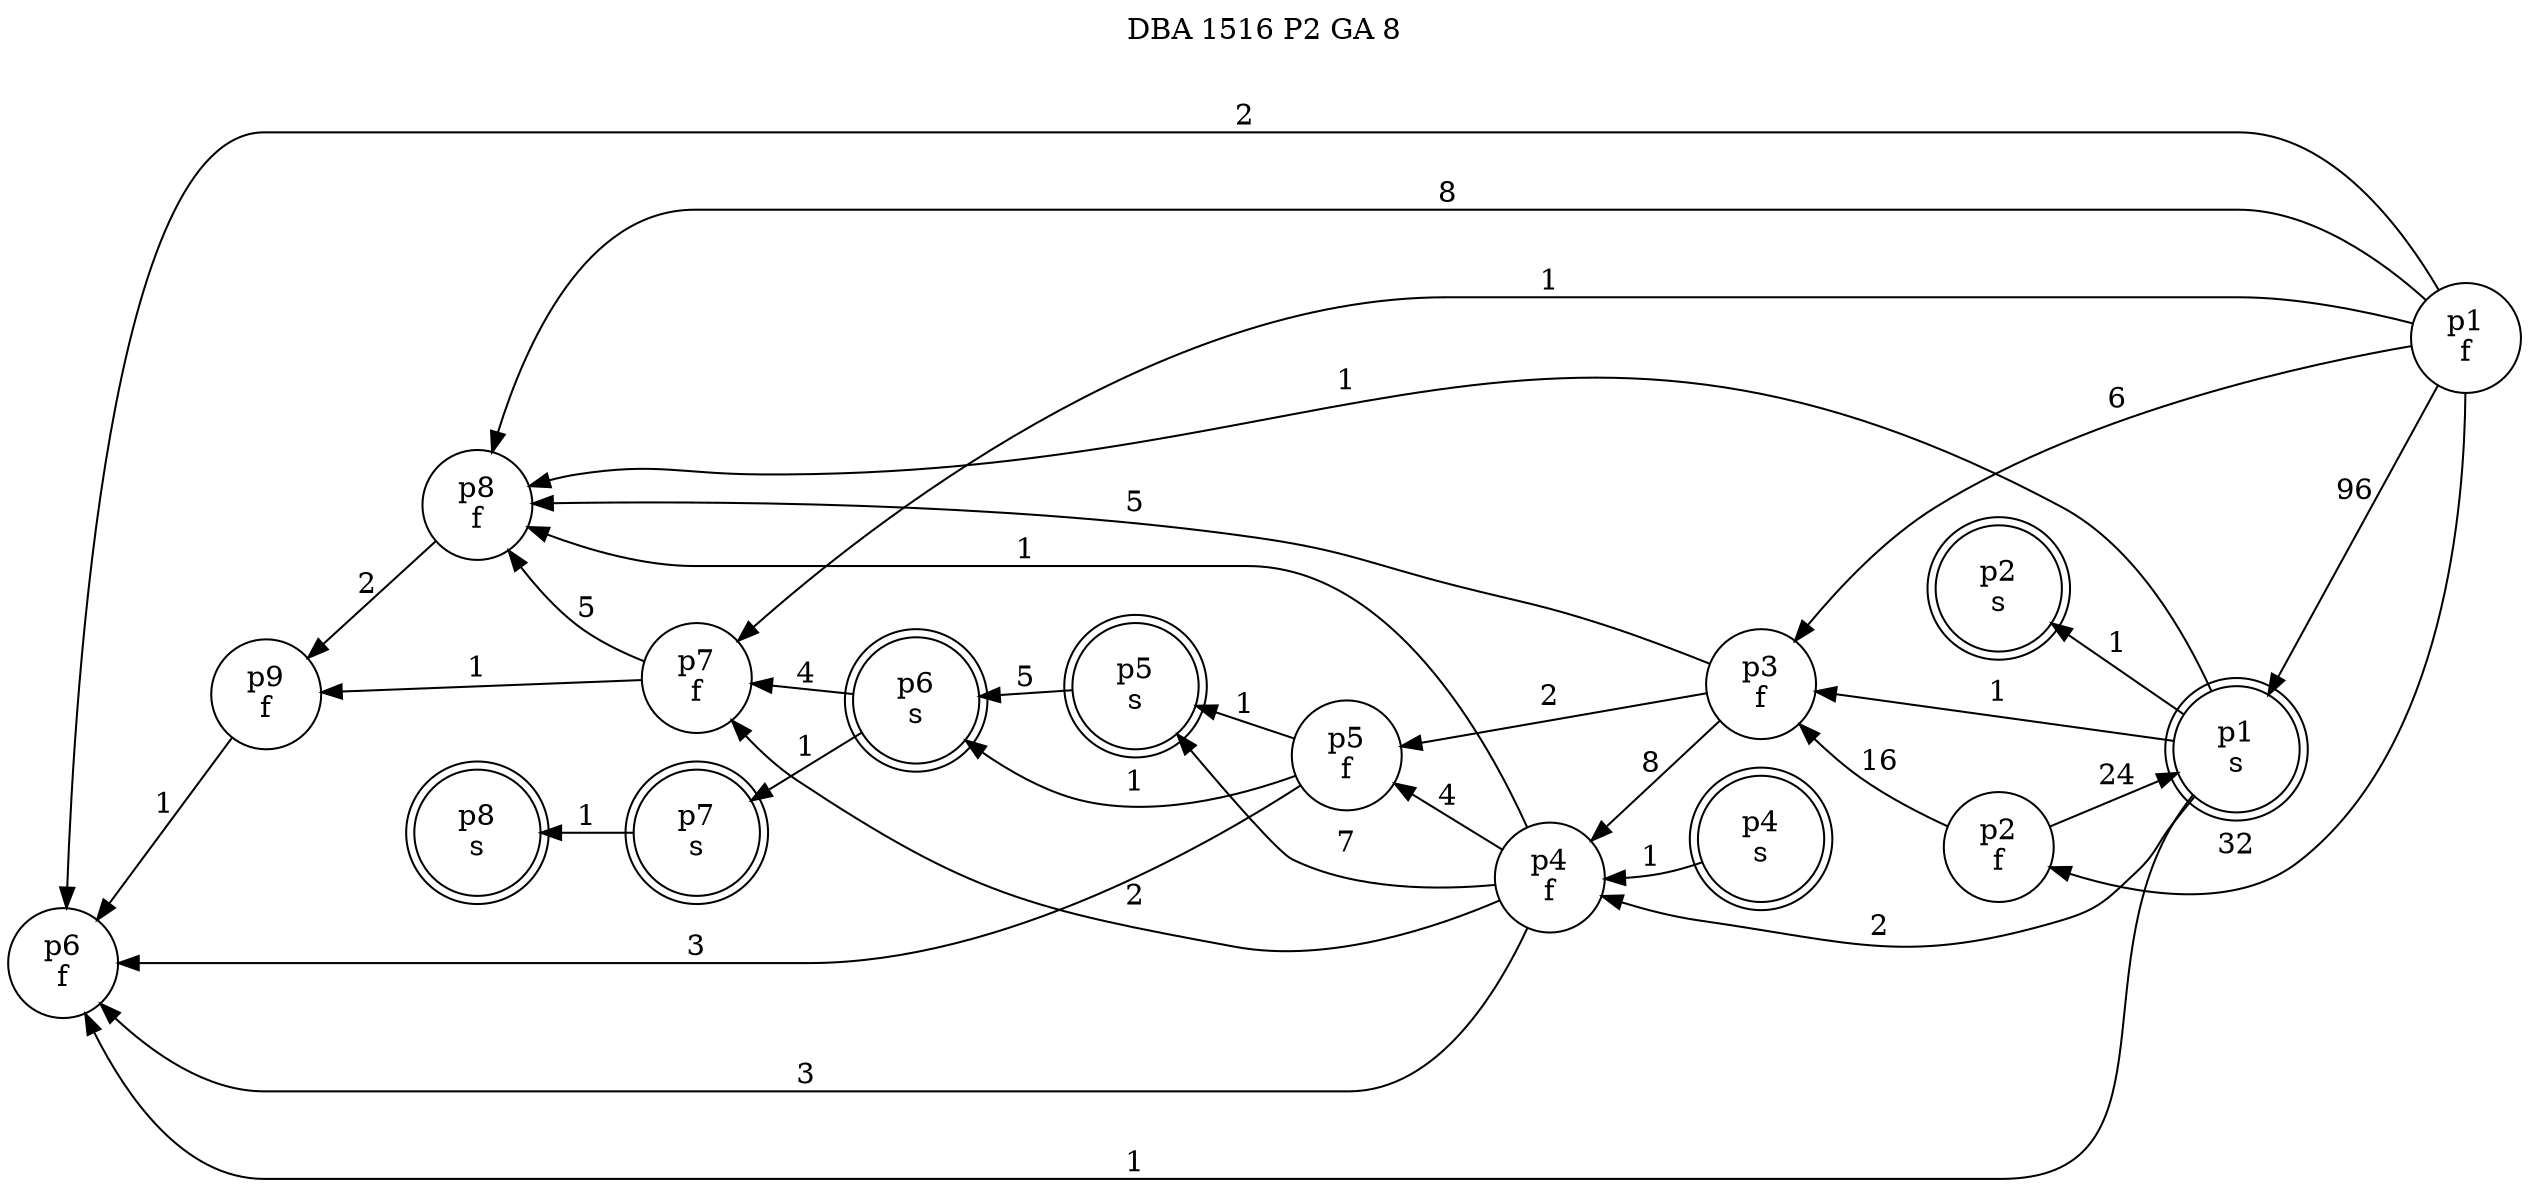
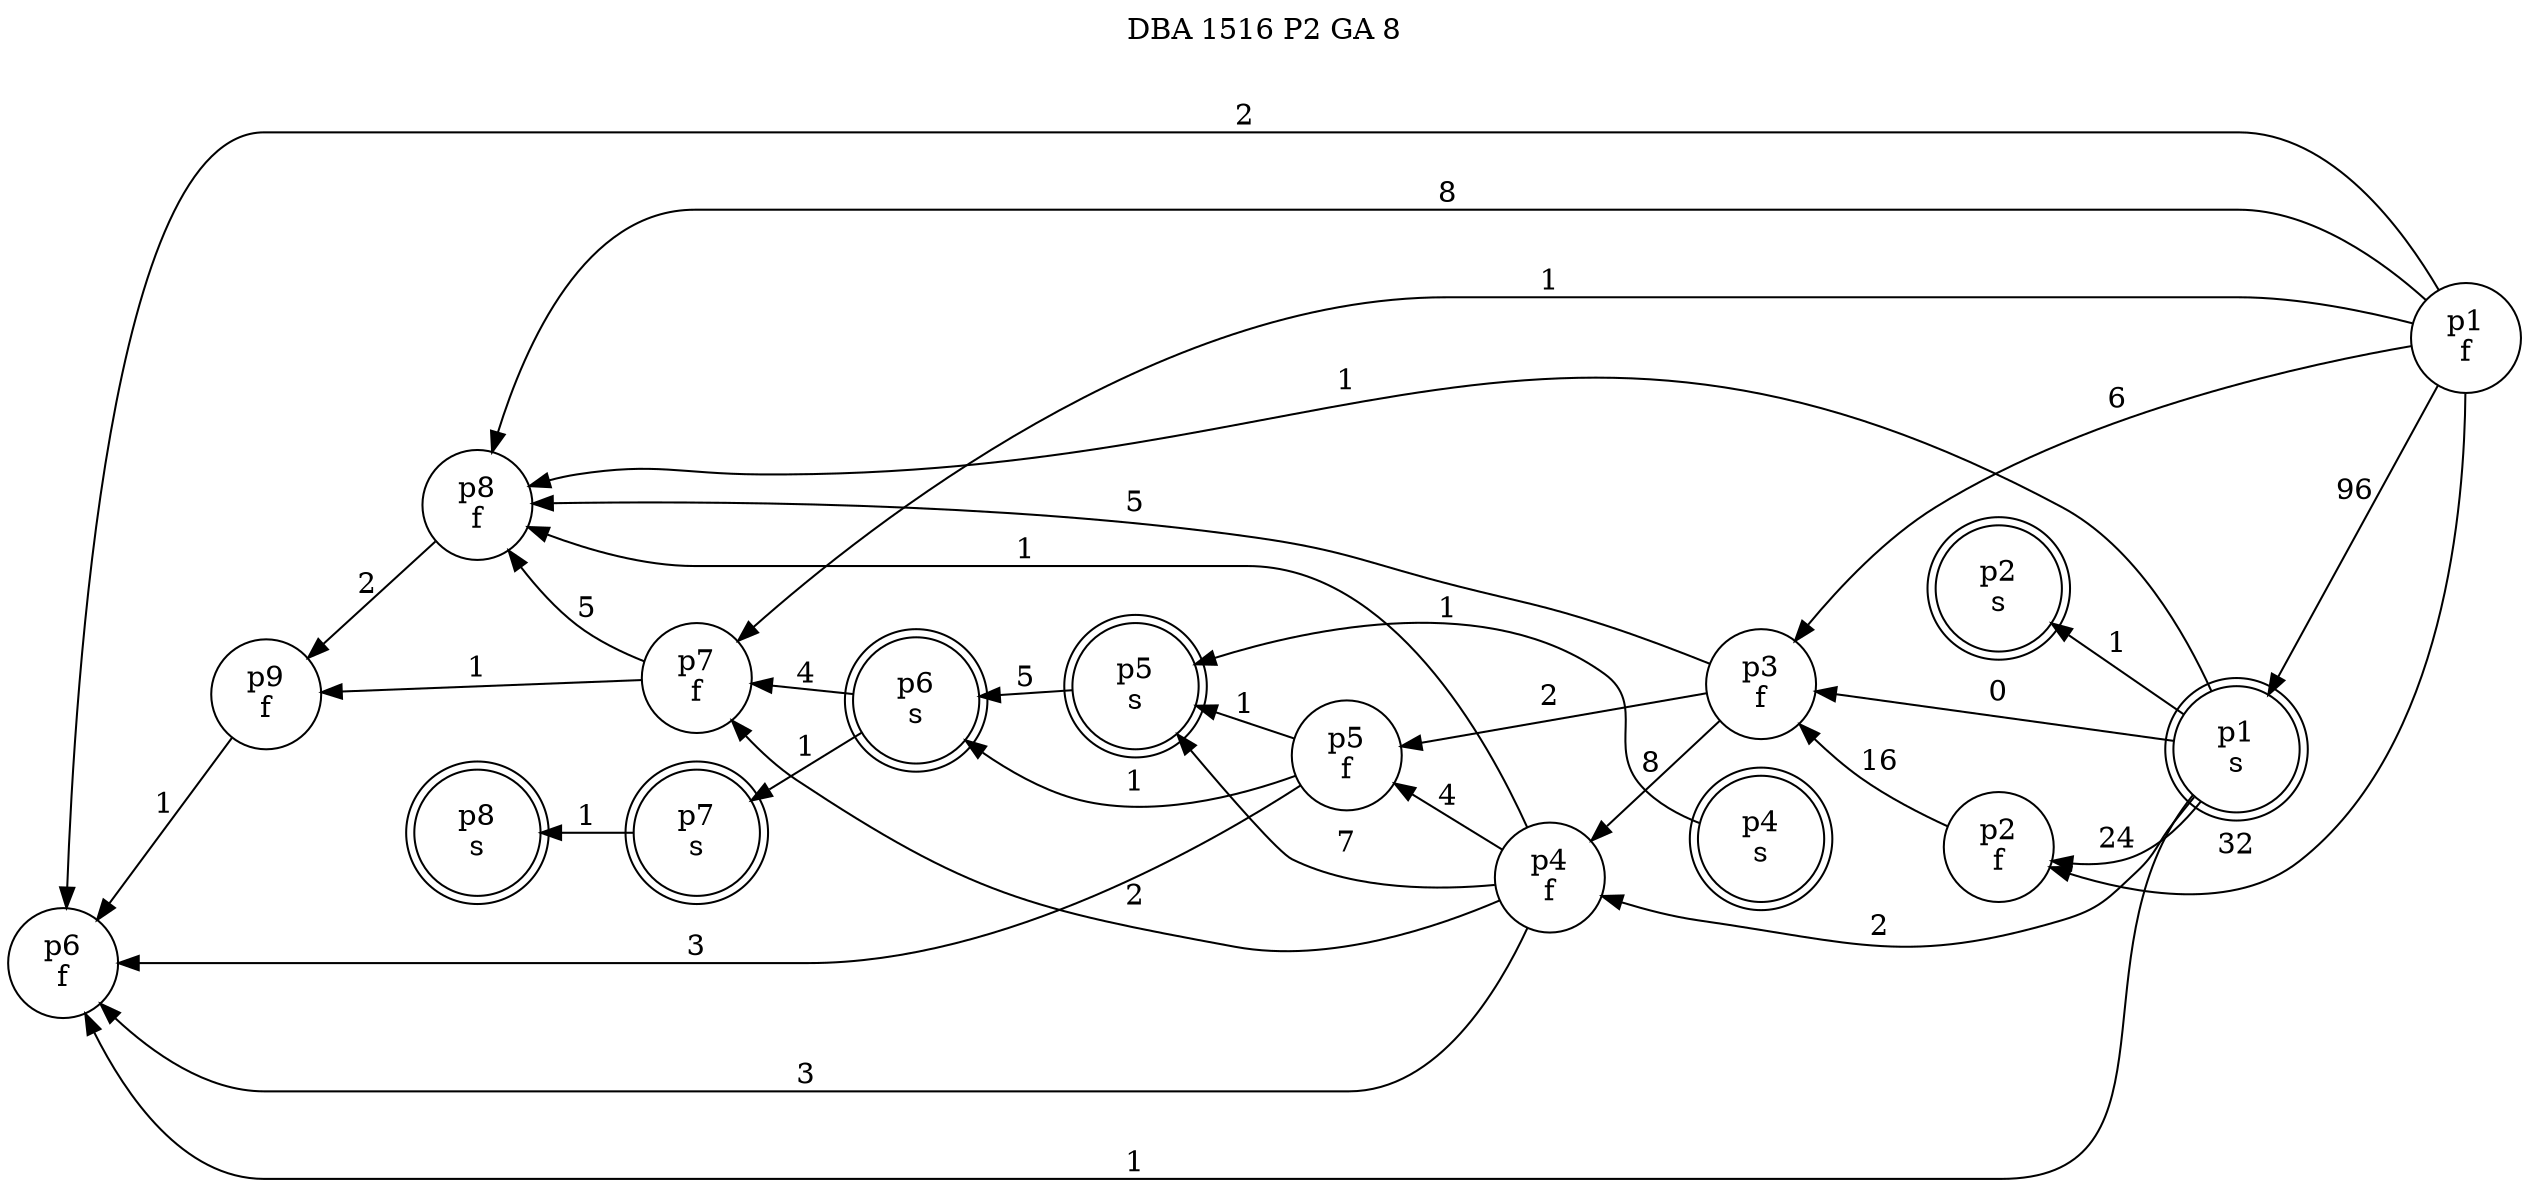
edge "p1 s" -> "p3 f": label "1" -> "0"
edge "p2 f" -> "p1 s": reversed
edge "p4 s" -> "p4 f": now "p4 s" -> "p5 s"
